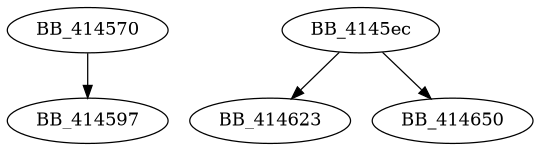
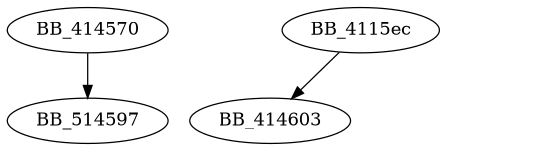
node "BB_4145ec": label "BB_4145ec" -> "BB_4115ec"
node "BB_414597": label "BB_414597" -> "BB_514597"
node "BB_414623": label "BB_414623" -> "BB_414603"
node "BB_414650": removed
